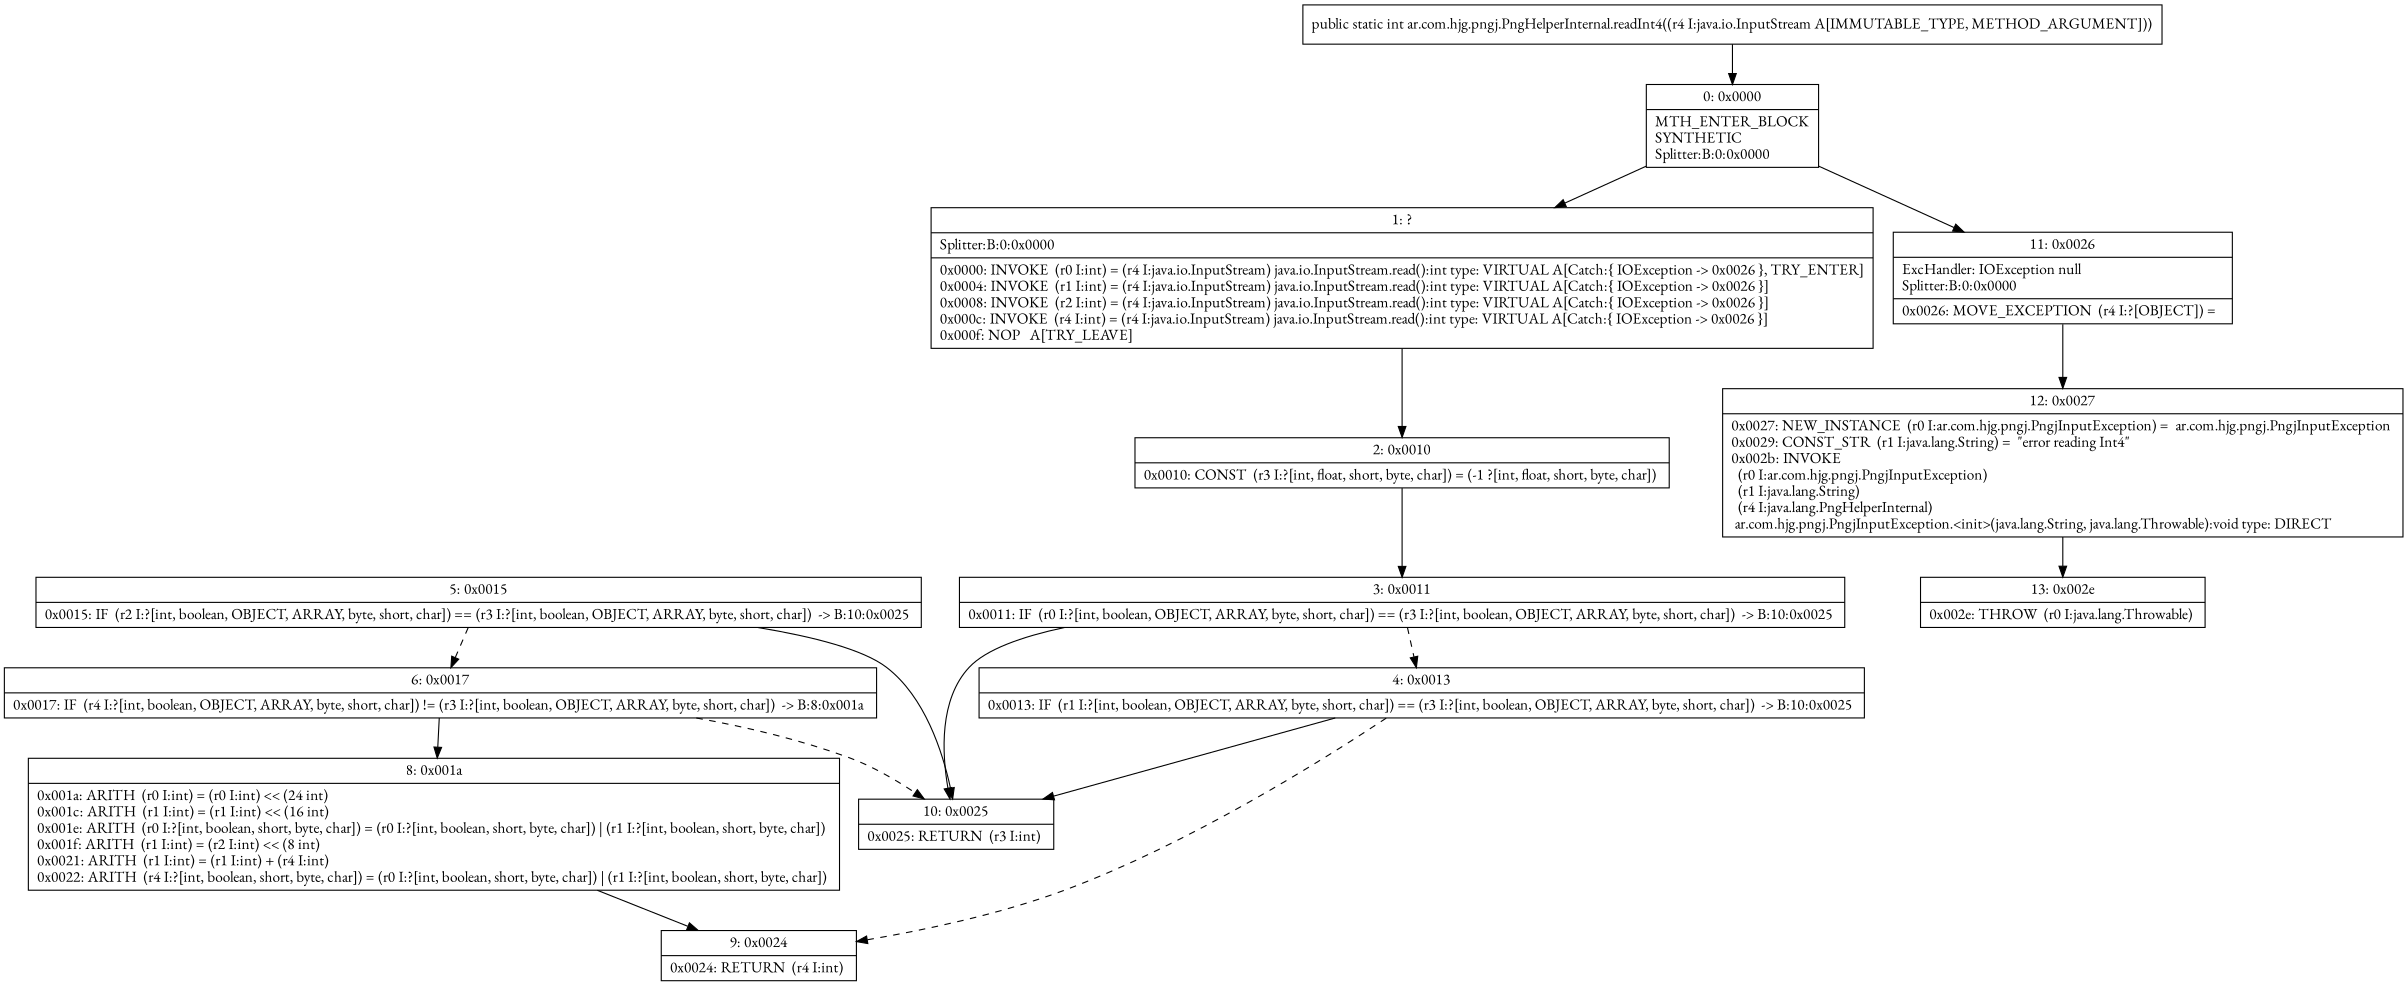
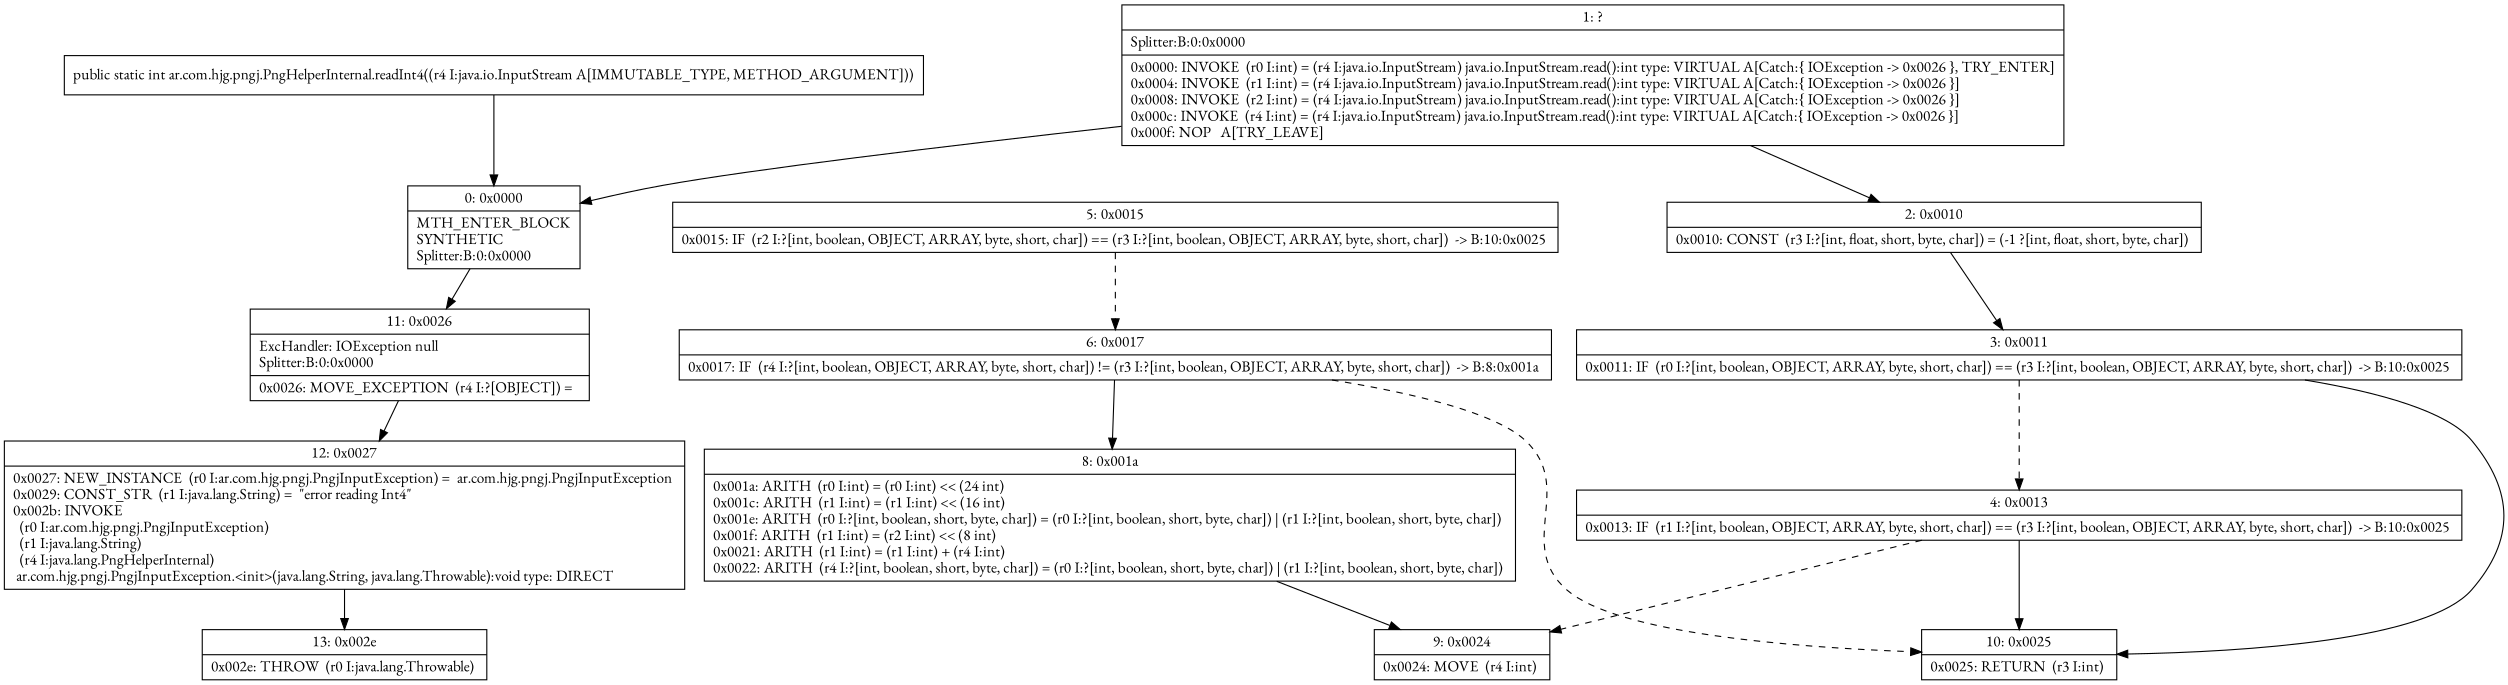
edge "0: 0x0000" -> "1: ?": reversed
edge "5: 0x0015" -> "10: 0x0025": removed
node "9: 0x0024": text "0x0024: RETURN  (r4 I:int)" -> "0x0024: MOVE  (r4 I:int)"
